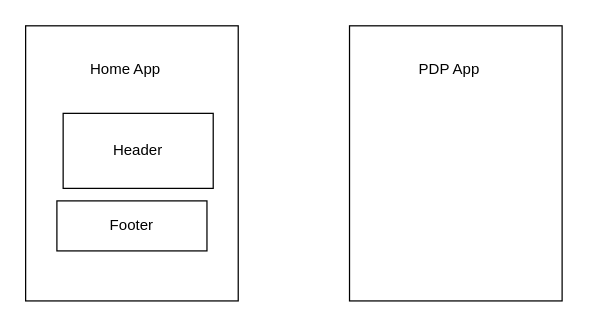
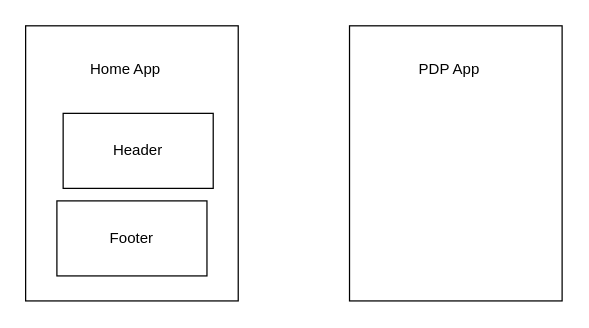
node "Footer": size 150x50 -> 150x75
